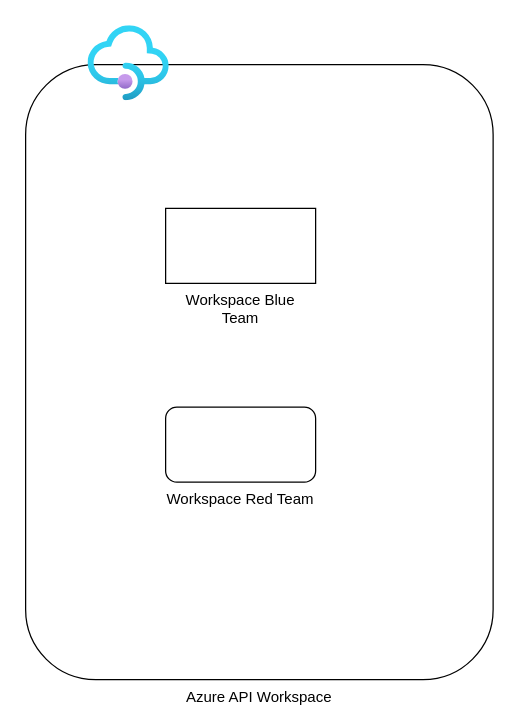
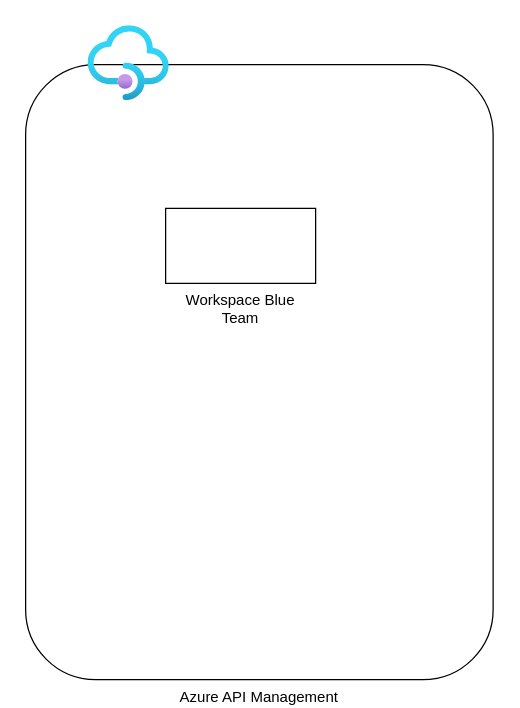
node "Workspace Red Team": removed
node "Azure API Workspace": label "Azure API Workspace" -> "Azure API Management"
